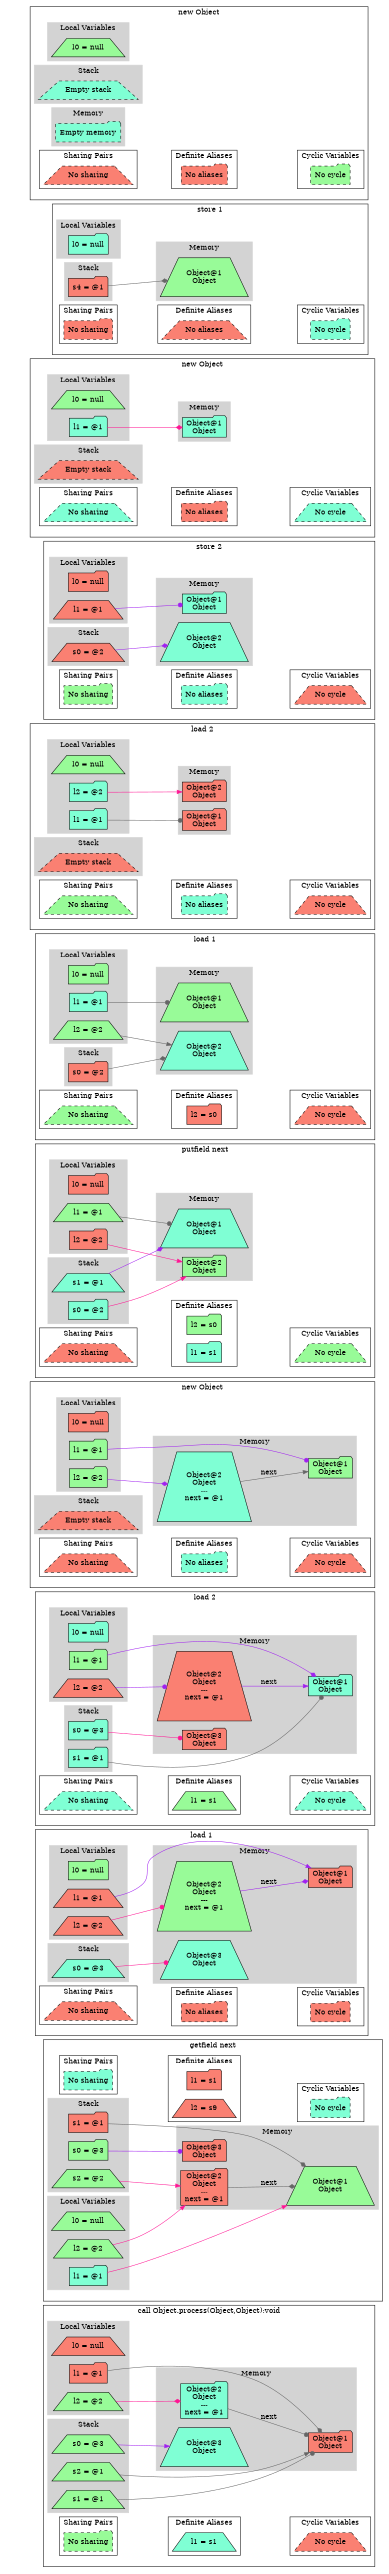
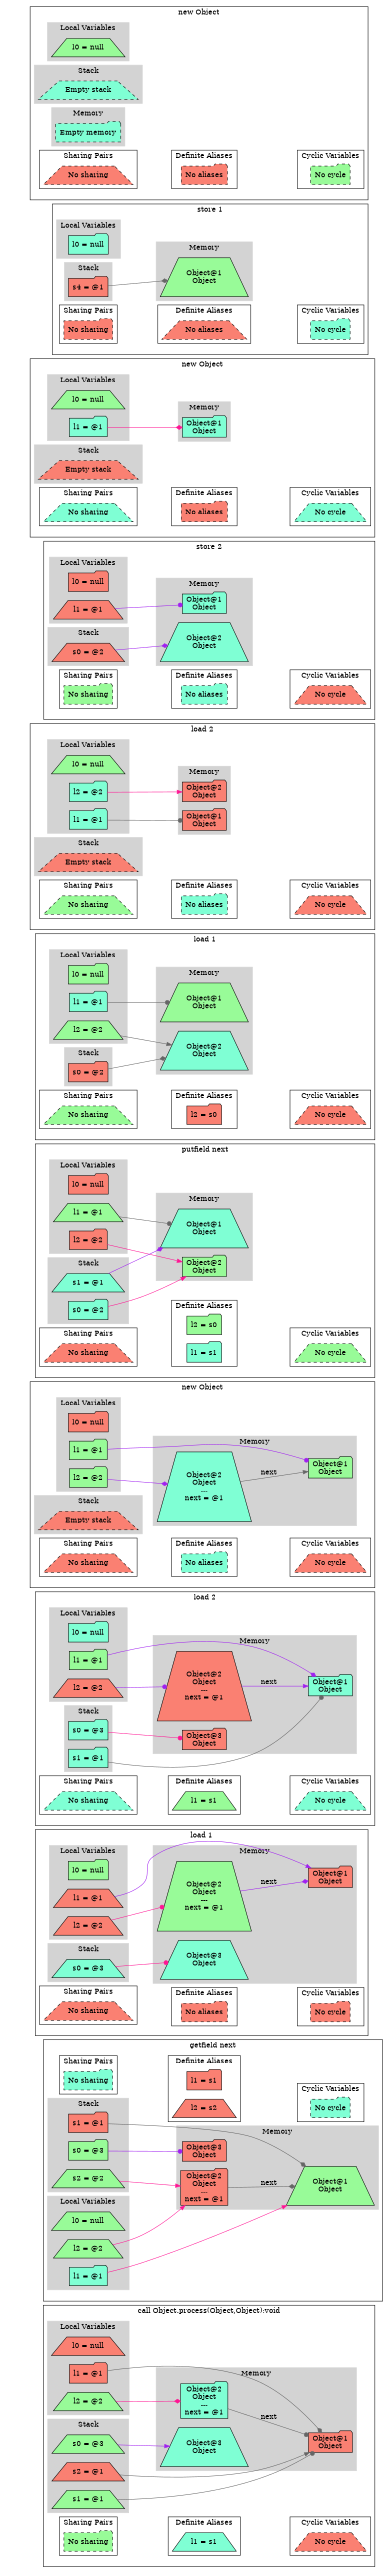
node "l2 = s9": label "l2 = s9" -> "l2 = s2"
node "s2 = @1": fillcolor palegreen -> salmon
